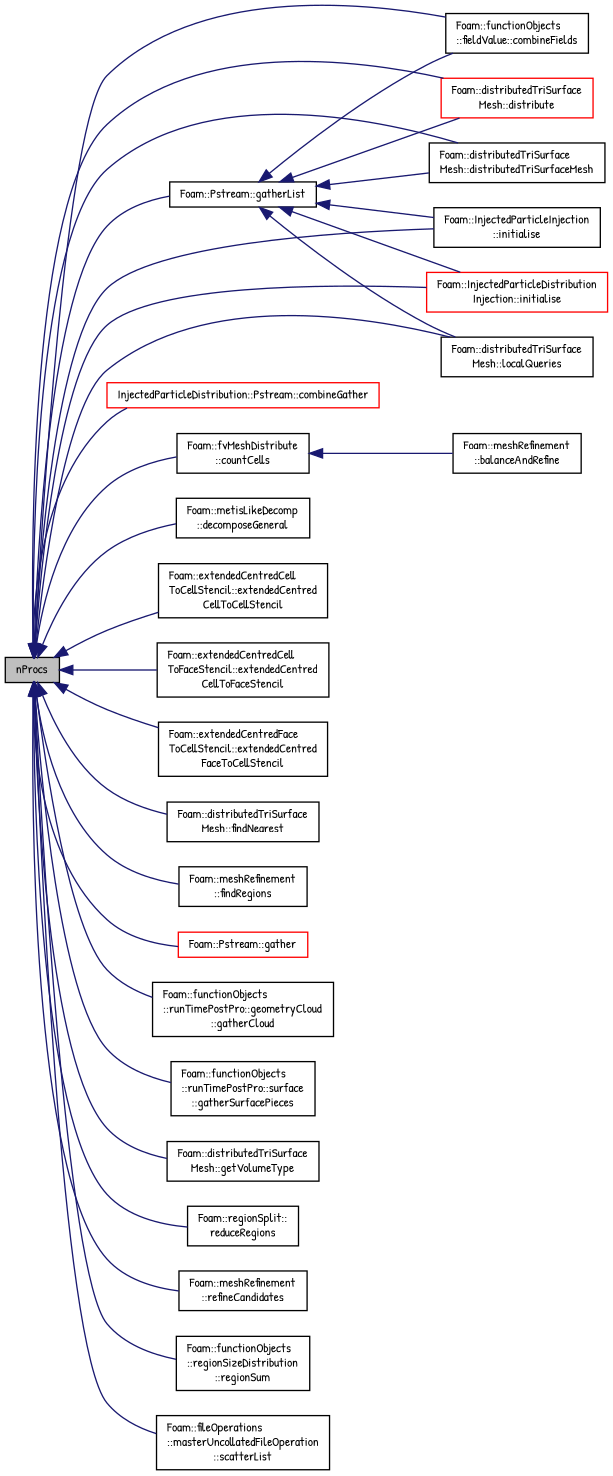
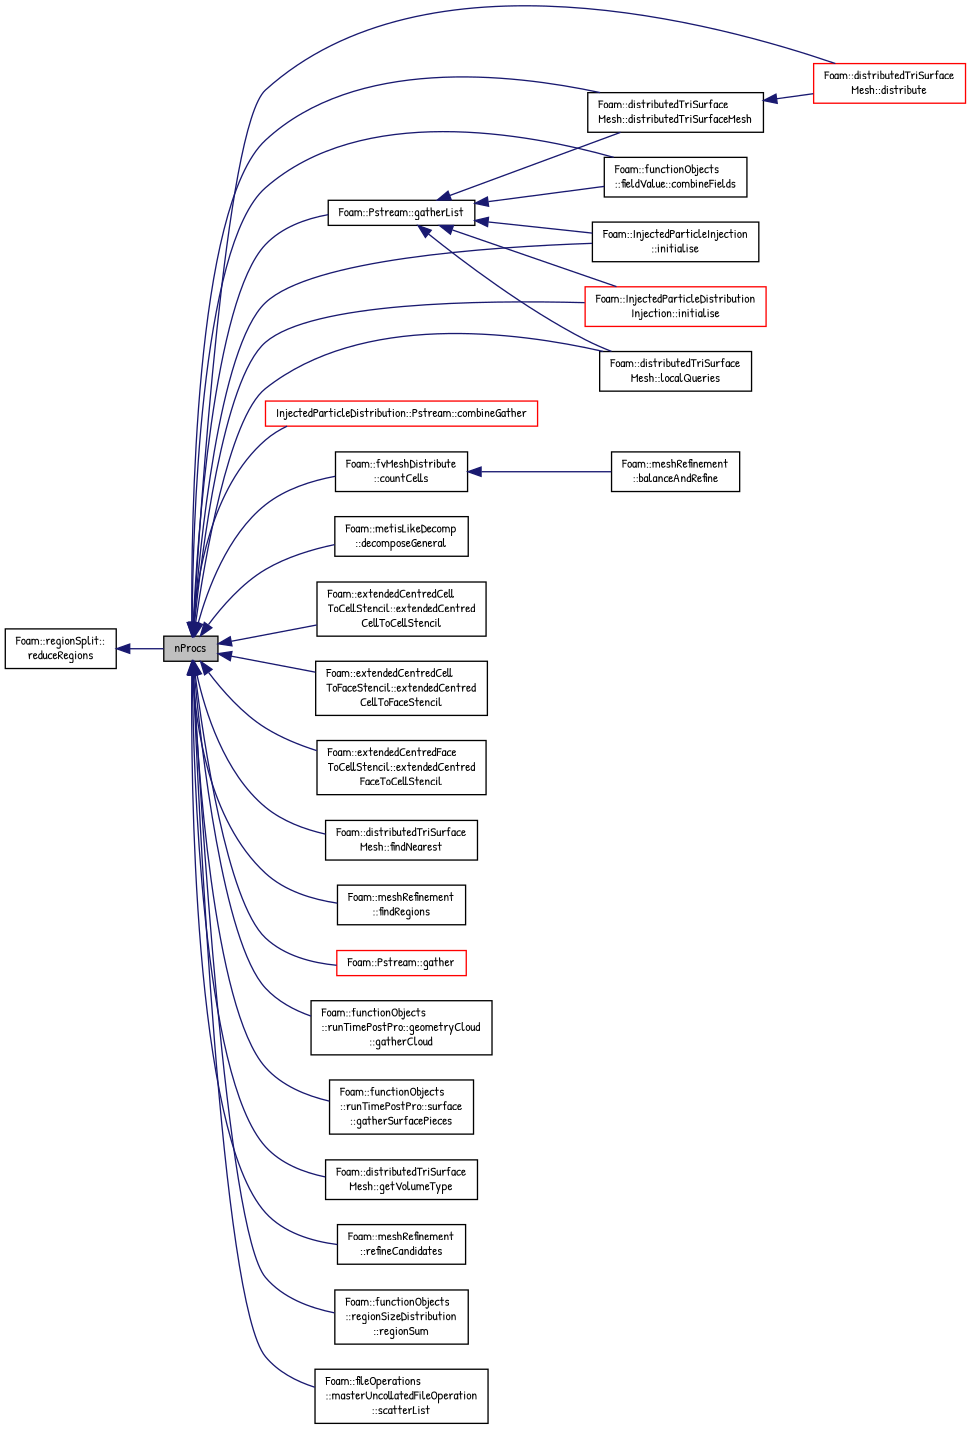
edge "Foam::distributedTriSurface Mesh::distribute" -> "Foam::Pstream::gatherList": now "Foam::distributedTriSurface Mesh::distribute" -> "Foam::distributedTriSurface Mesh::distributedTriSurfaceMesh"
edge "Foam::regionSplit:: reduceRegions" -> "nProcs": reversed
